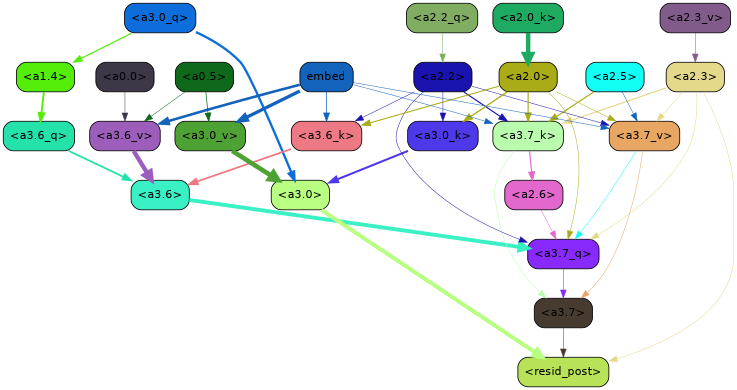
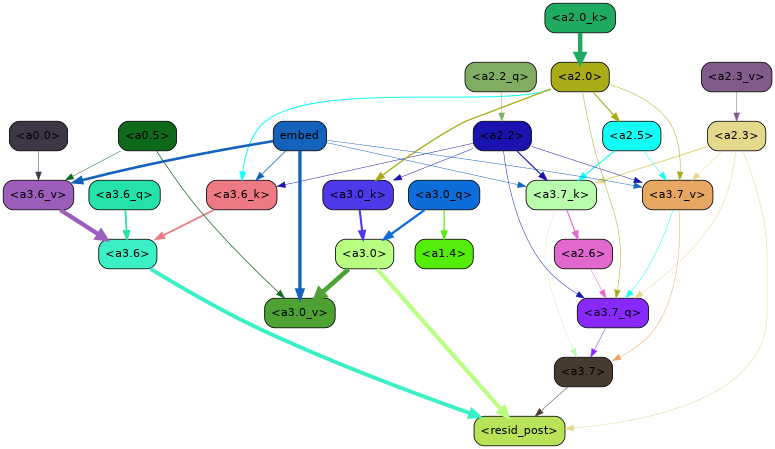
edge "<a1.4>" -> "<a3.6_q>": removed
edge "<a2.5>" -> "<a3.7_k>": color #a9ac16 -> #11fff5
edge "<a2.5>" -> "<a3.7_v>": color #1362bb -> #11fff5
edge "<a2.0>" -> "<a3.7_k>": now "<a2.0>" -> "<a2.5>"
edge "<a2.0>" -> "<a3.6_k>": color #a9ac16 -> #11fff5
edge "<a3.0_v>" -> "<a3.0>": reversed
edge "<a3.6>" -> "<a3.7_q>": now "<a3.6>" -> "<resid_post>"
